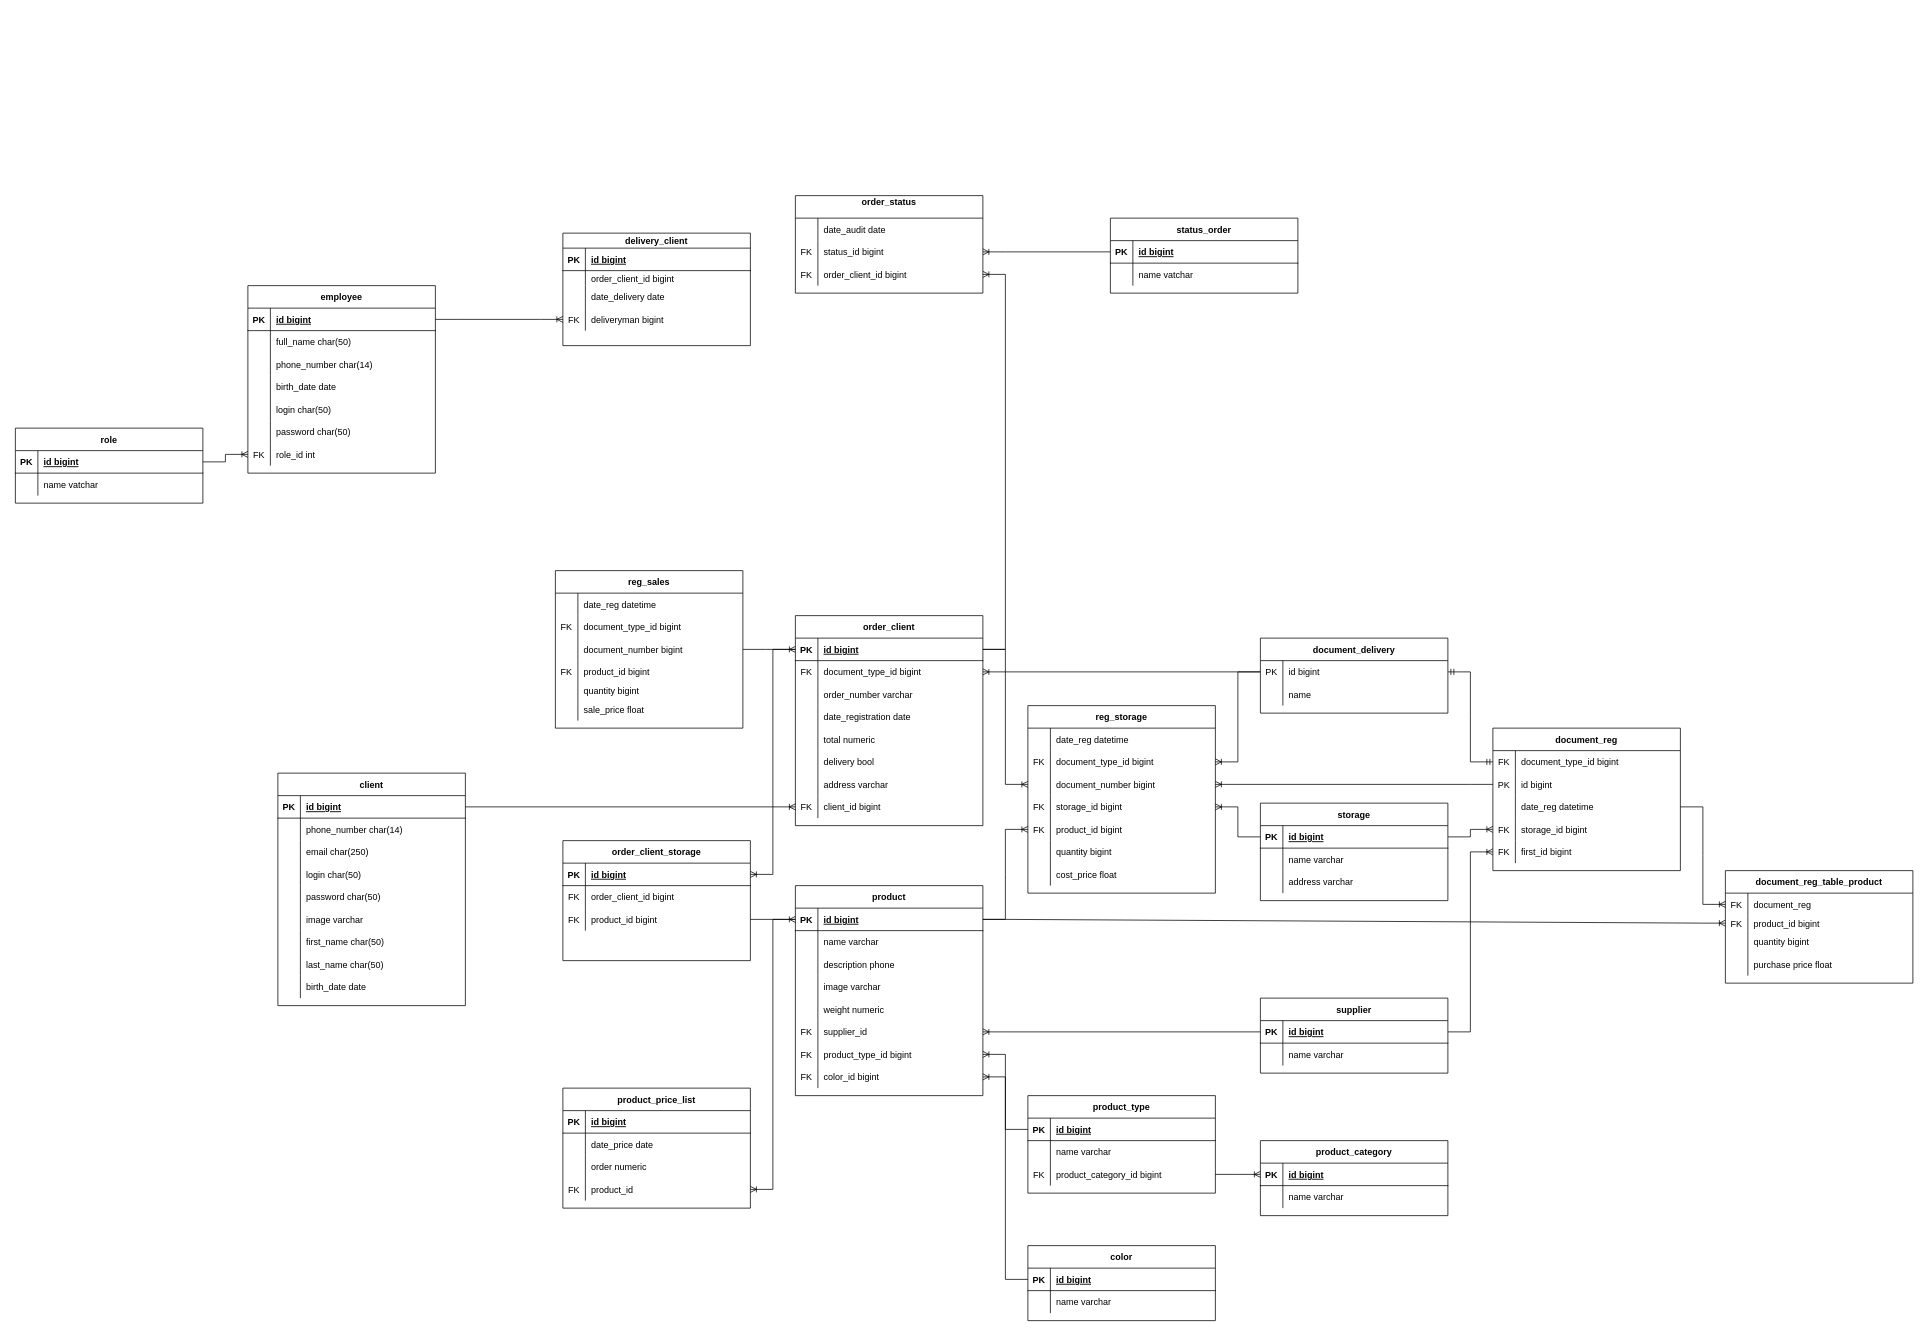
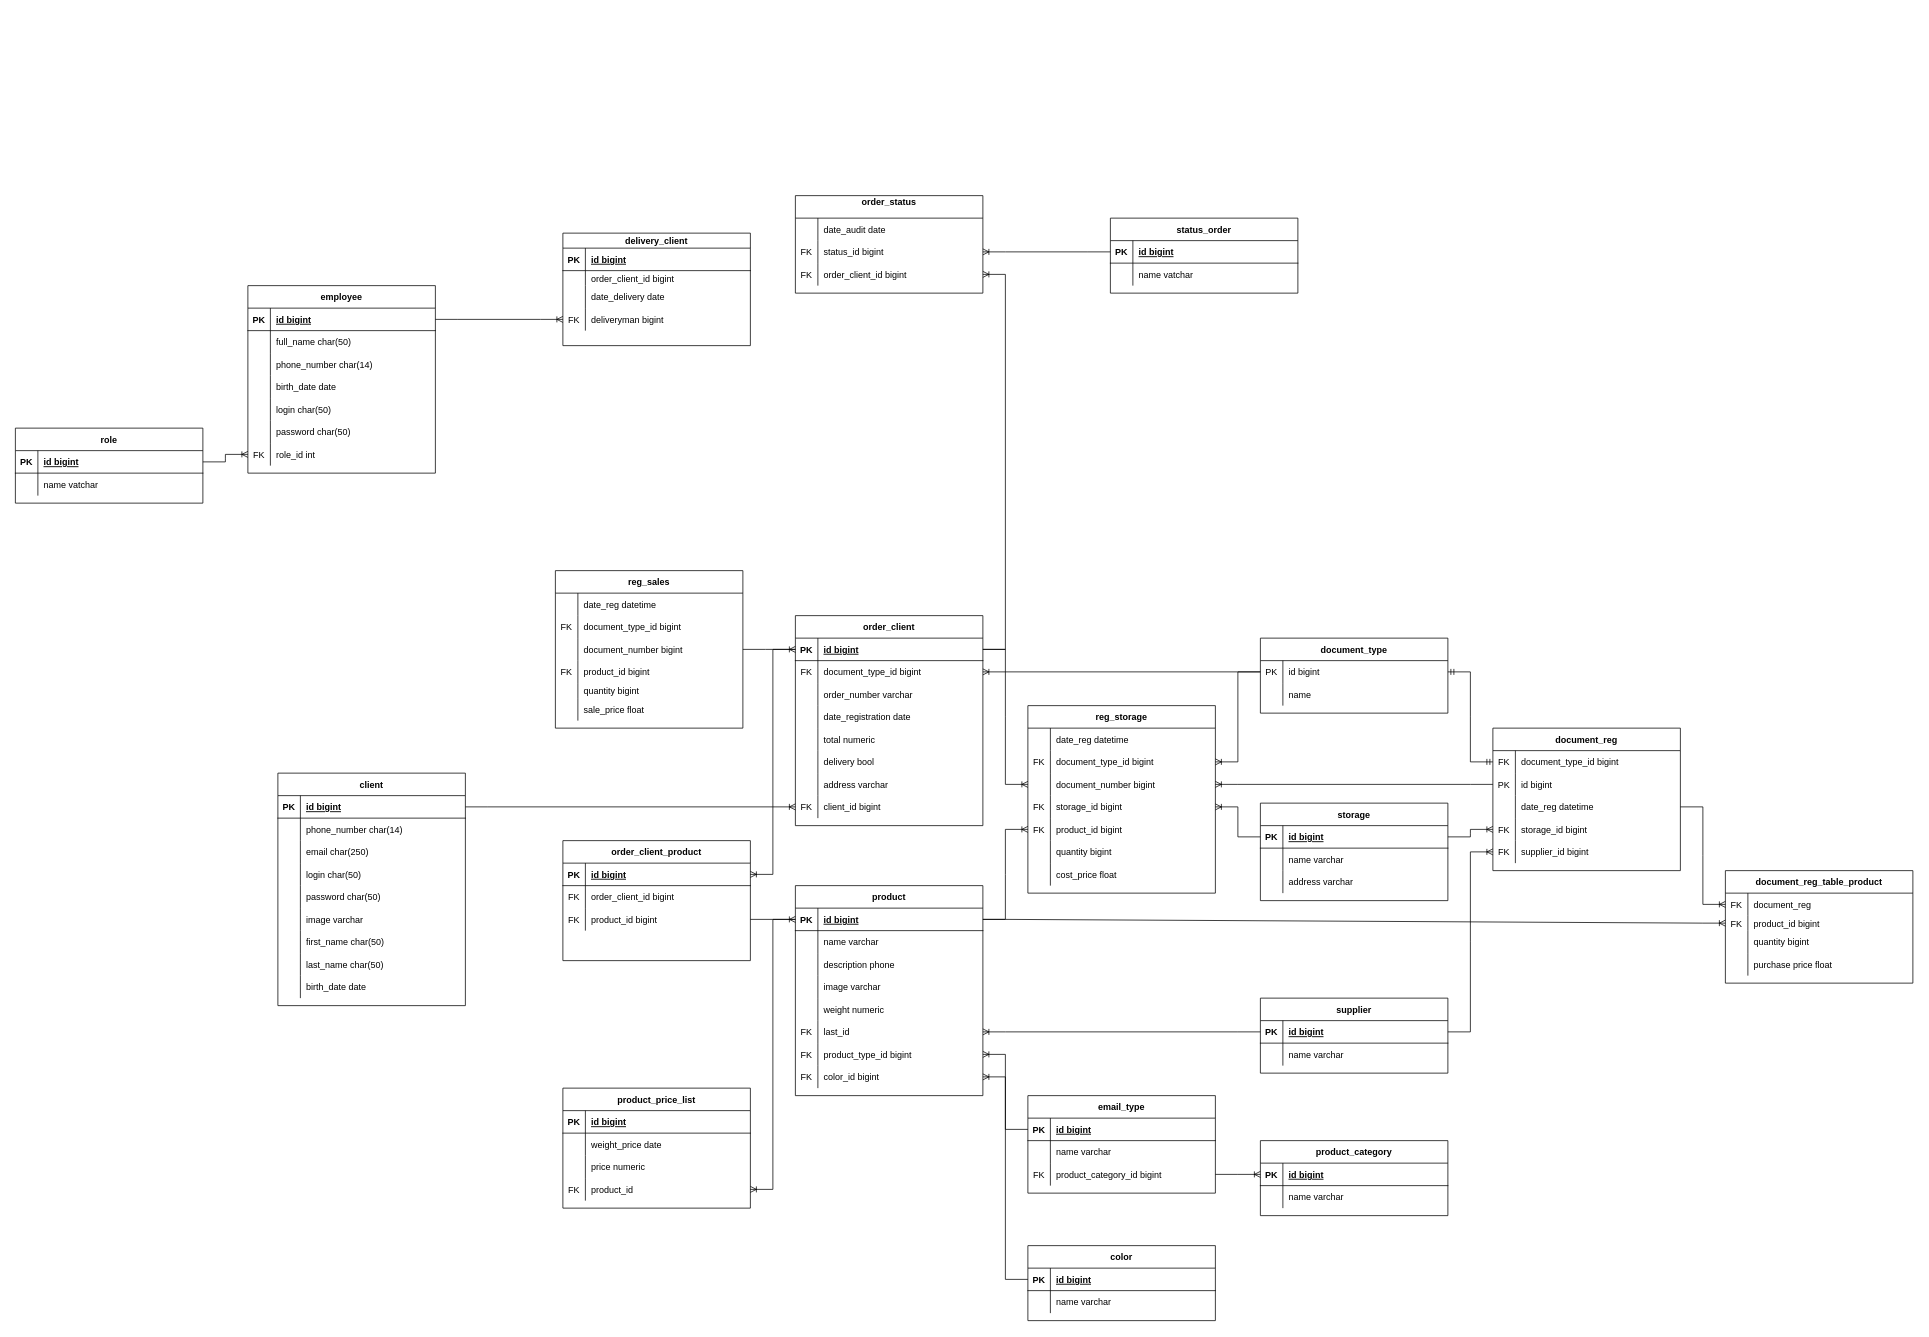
node "document_delivery": label "document_delivery" -> "document_type"
node "order_client_storage": label "order_client_storage" -> "order_client_product"
node "first_id bigint": label "first_id bigint" -> "supplier_id bigint"
node "supplier_id": label "supplier_id" -> "last_id"
node "product_type": label "product_type" -> "email_type"
node "date_price date": label "date_price date" -> "weight_price date"
node "order numeric": label "order numeric" -> "price numeric"
